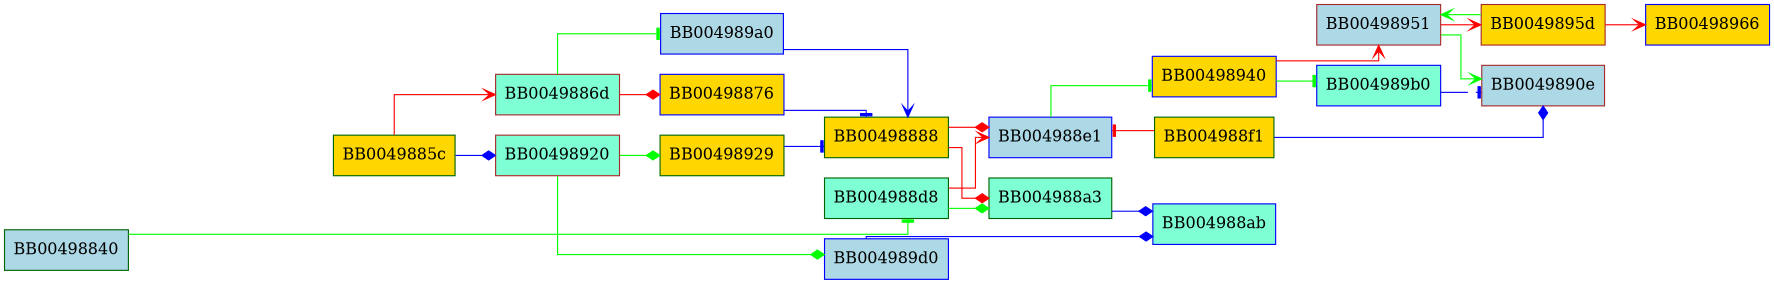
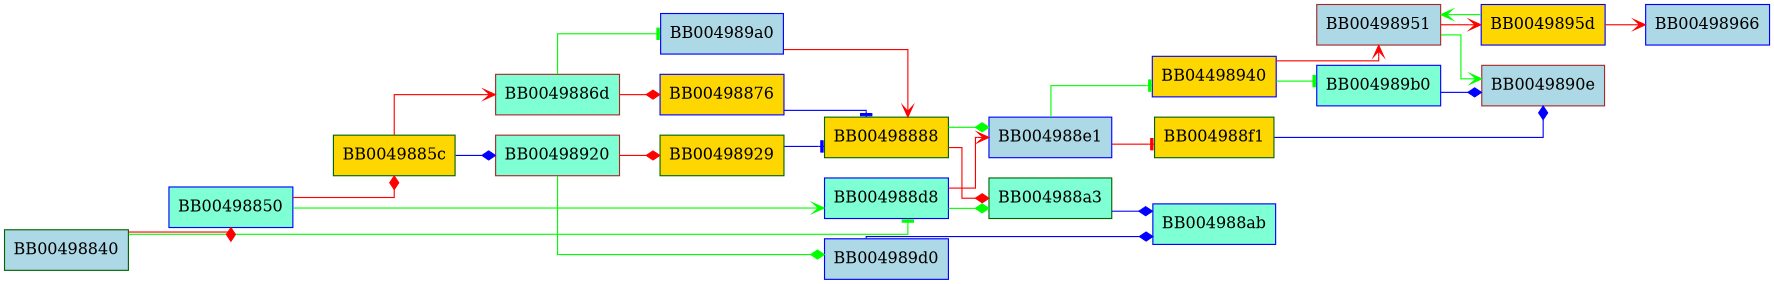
node "BB0049895d": color brown -> blue
node "BB00498966": fillcolor gold -> lightblue
edge "BB004989a0" -> "BB00498888": color blue -> red
node "BB00498940": label "BB00498940" -> "BB04498940"
edge "BB004989b0" -> "BB0049890e": arrowhead tee -> diamond
edge "BB00498888" -> "BB004988e1": color red -> green
edge "BB004988f1" -> "BB004988e1": reversed
edge "BB00498920" -> "BB00498929": color green -> red
node "BB004988d8": color darkgreen -> blue
node "BB00498850": added
